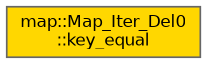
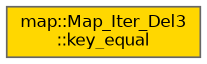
node "map::Map_Iter_Del0 ::key_equal": label "map::Map_Iter_Del0 ::key_equal" -> "map::Map_Iter_Del3 ::key_equal"
